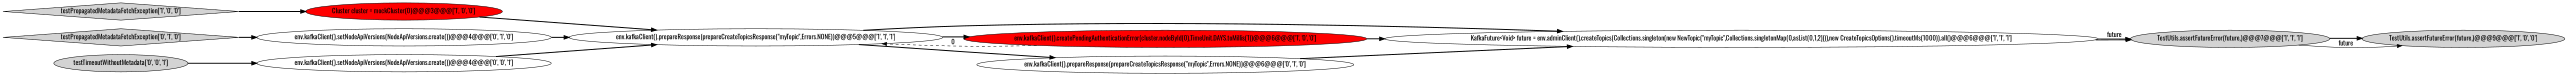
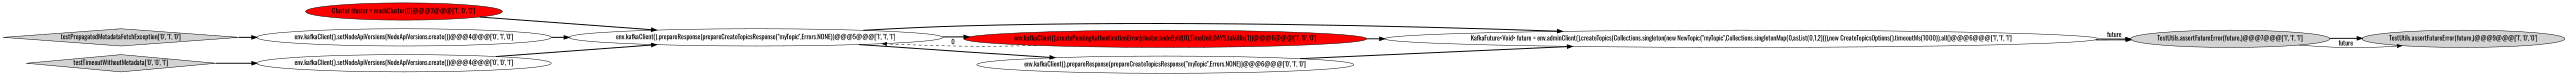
node "testPropagatedMetadataFetchException['1', '0', '0']": removed
node "testTimeoutWithoutMetadata['0', '0', '1']": shape ellipse -> diamond
